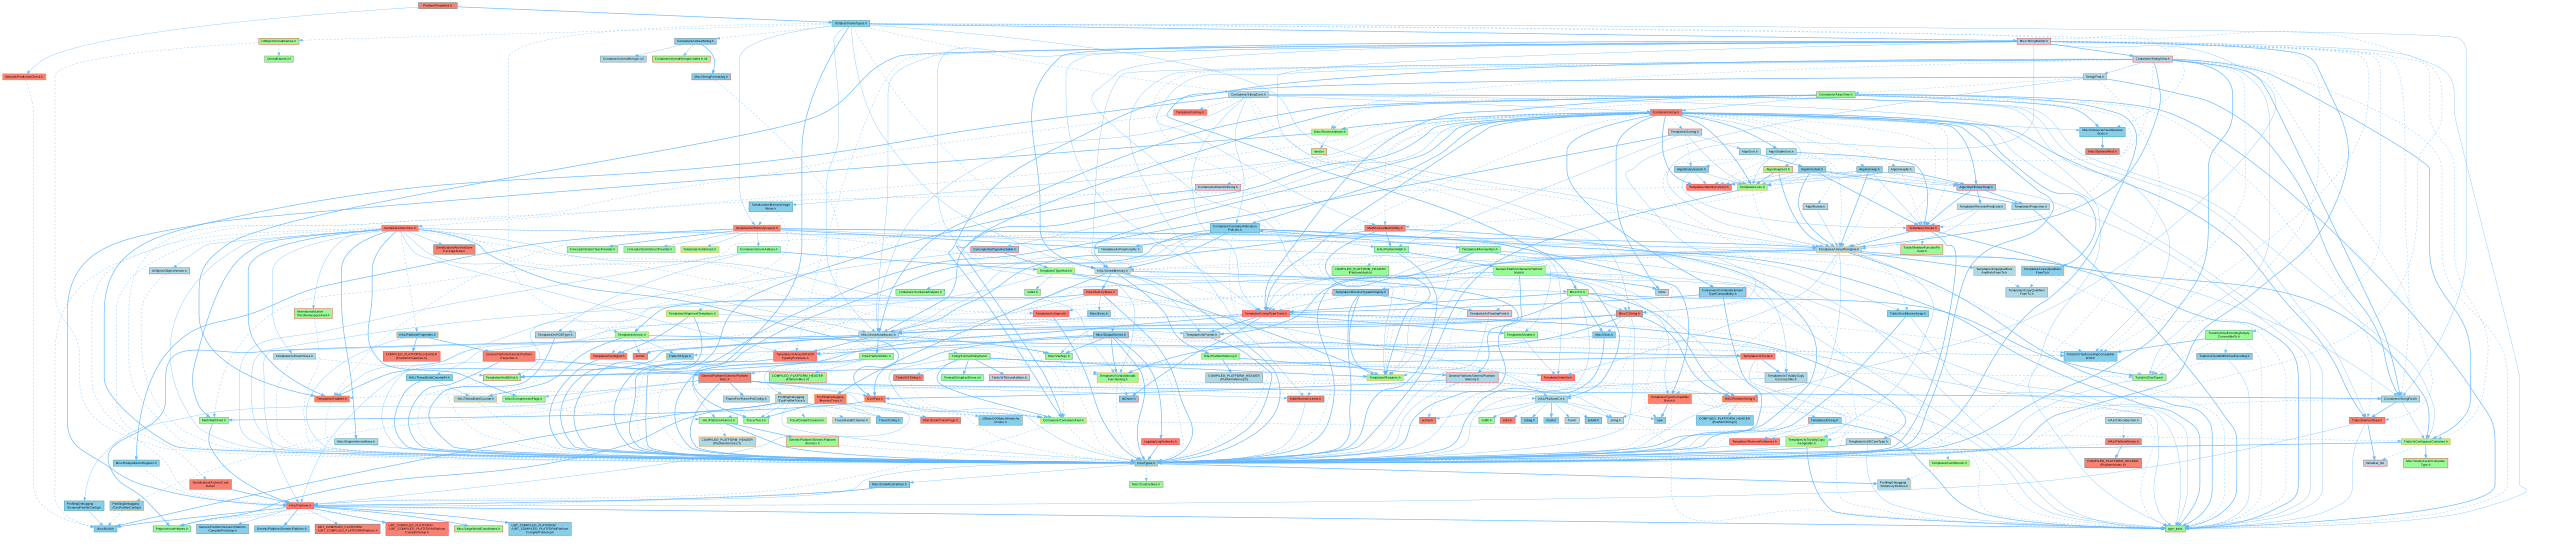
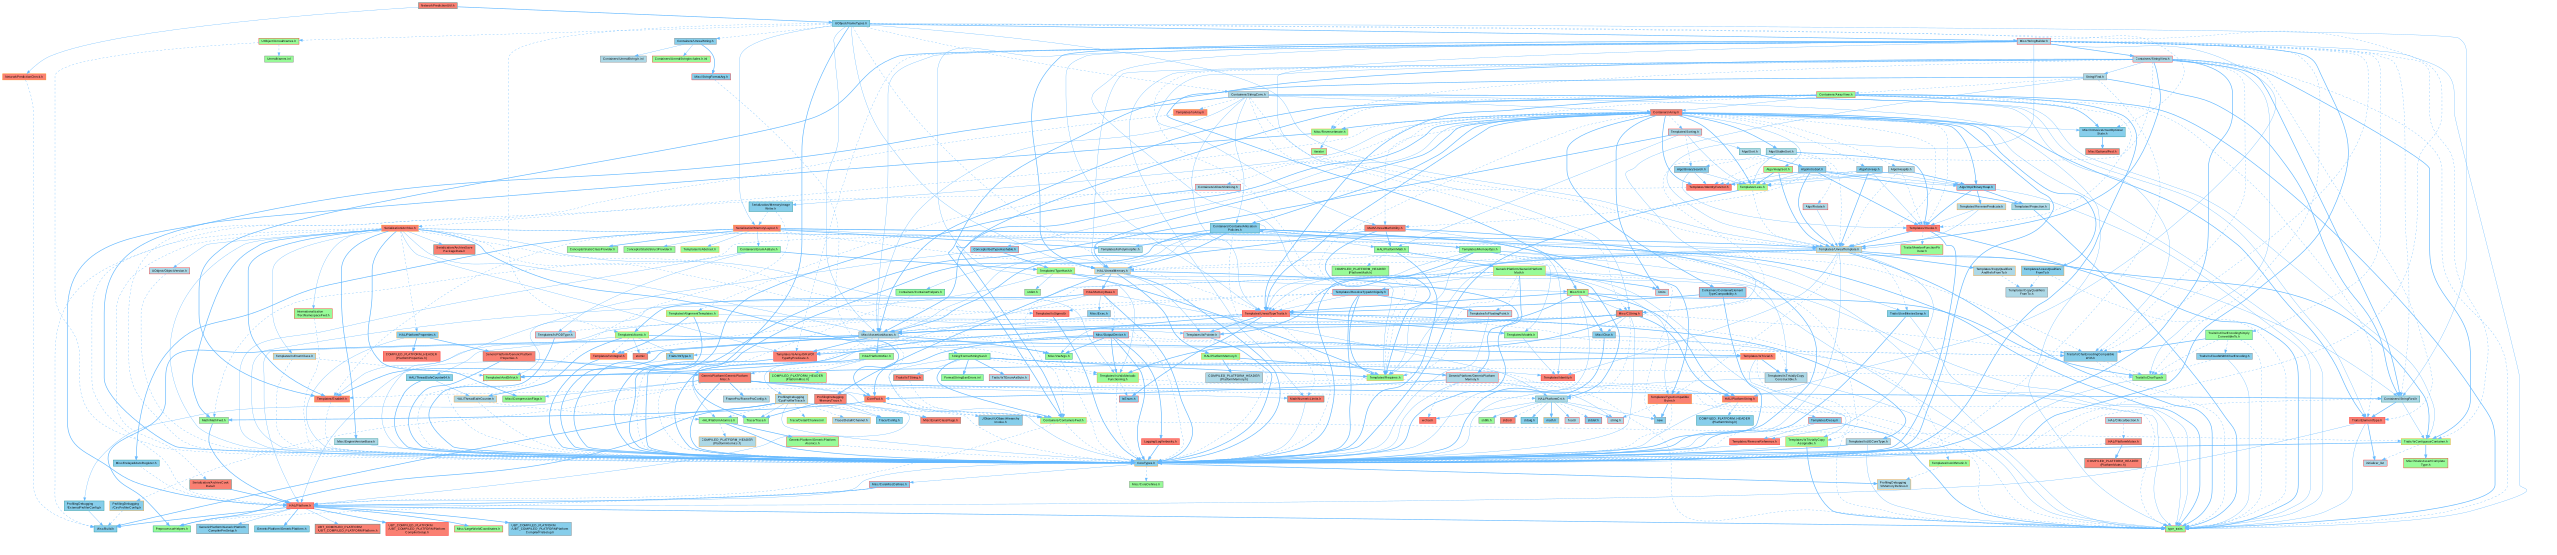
node "PlatformProperties.h": label "PlatformProperties.h" -> "NetworkPredictionUtil.h"
node "ProfilingDebugging /MemoryTrace.h": color darkorange -> gray40
